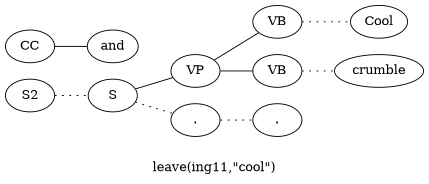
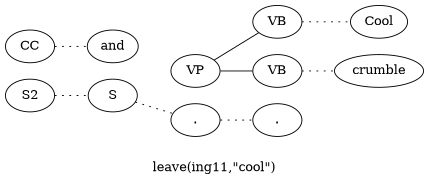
edge "CC" -- "and": style solid -> dotted
edge "VP" -- "S": removed
